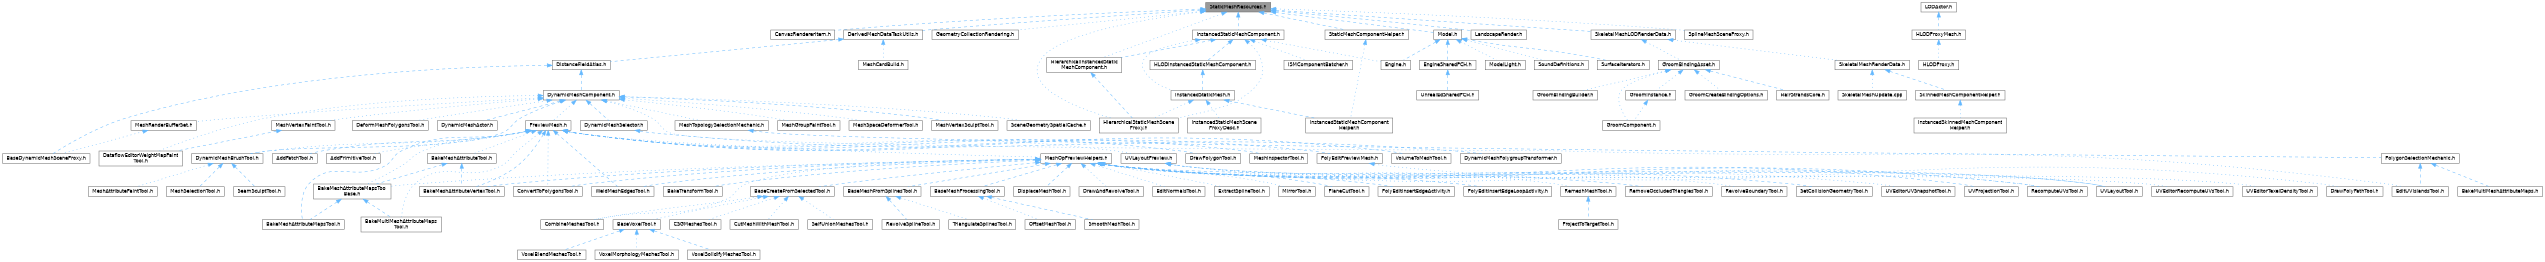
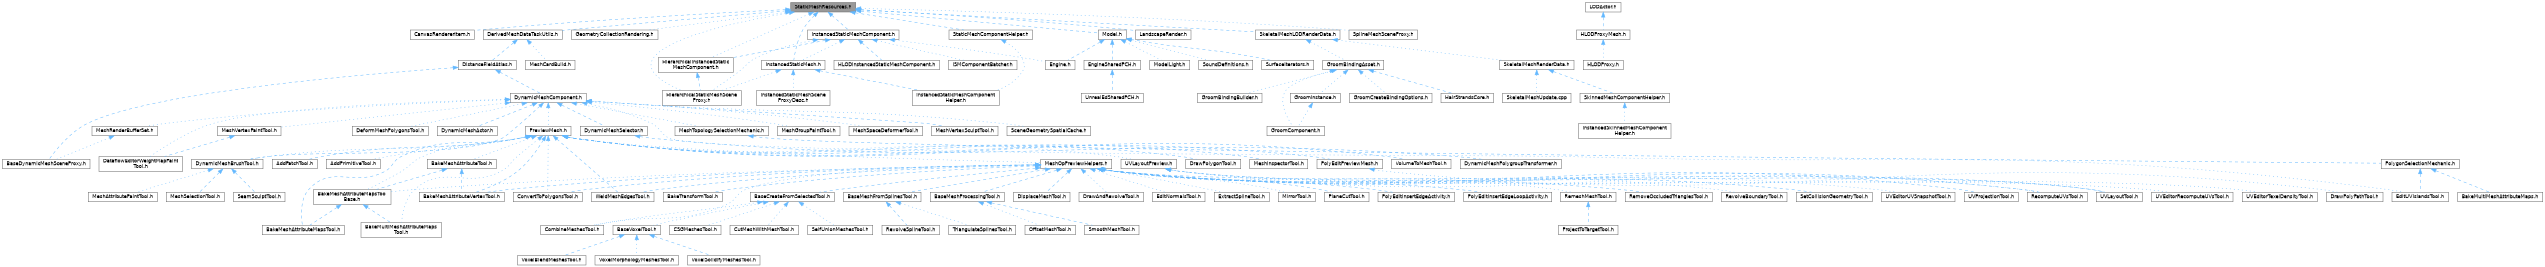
edge "InstancedStaticMesh.h" -> "HLODInstancedStaticMeshComponent.h": now "InstancedStaticMesh.h" -> "StaticMeshResources.h"
